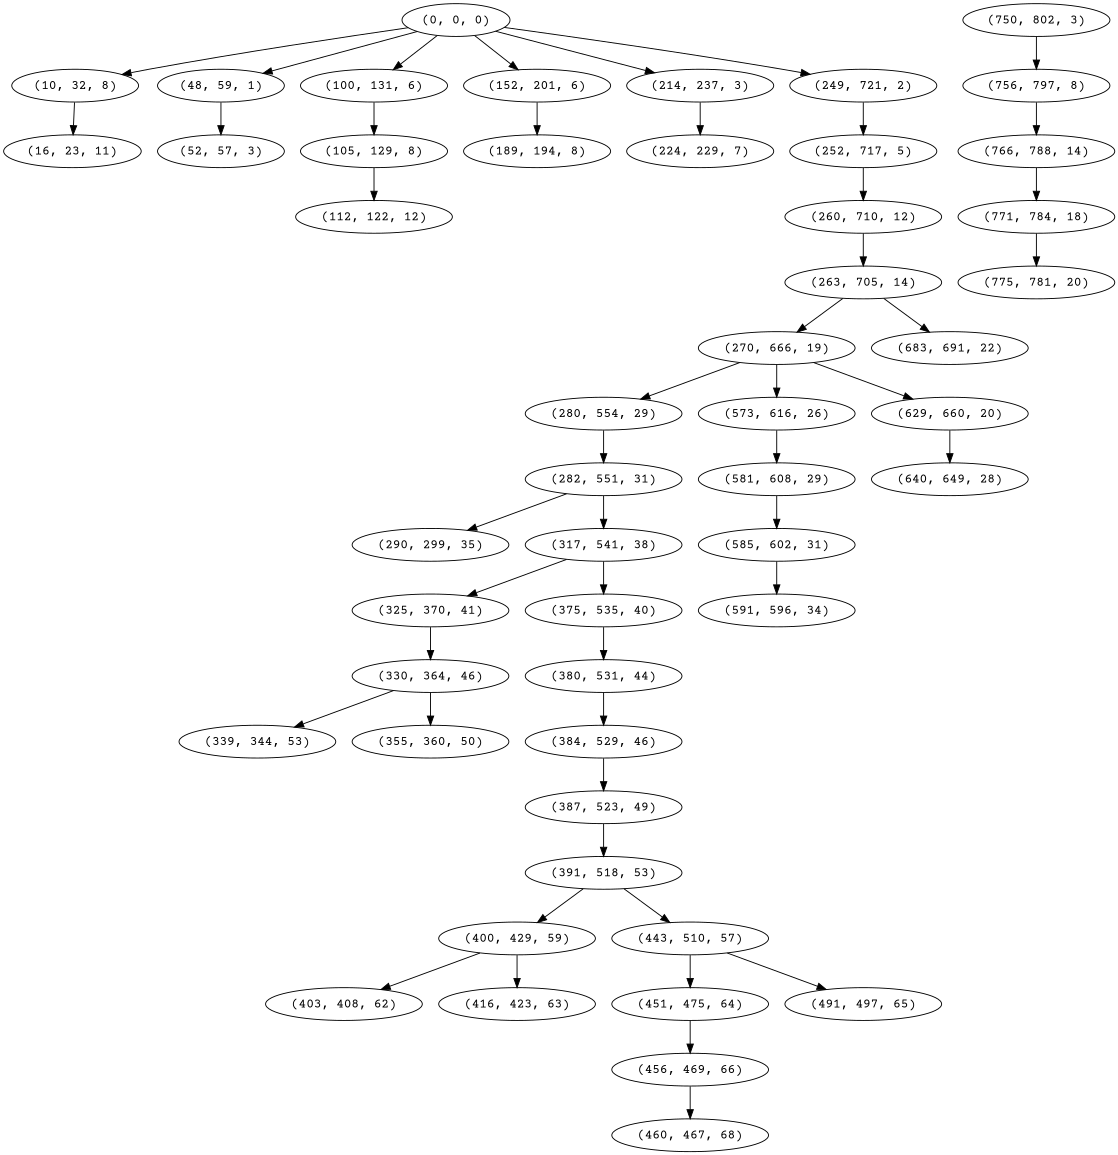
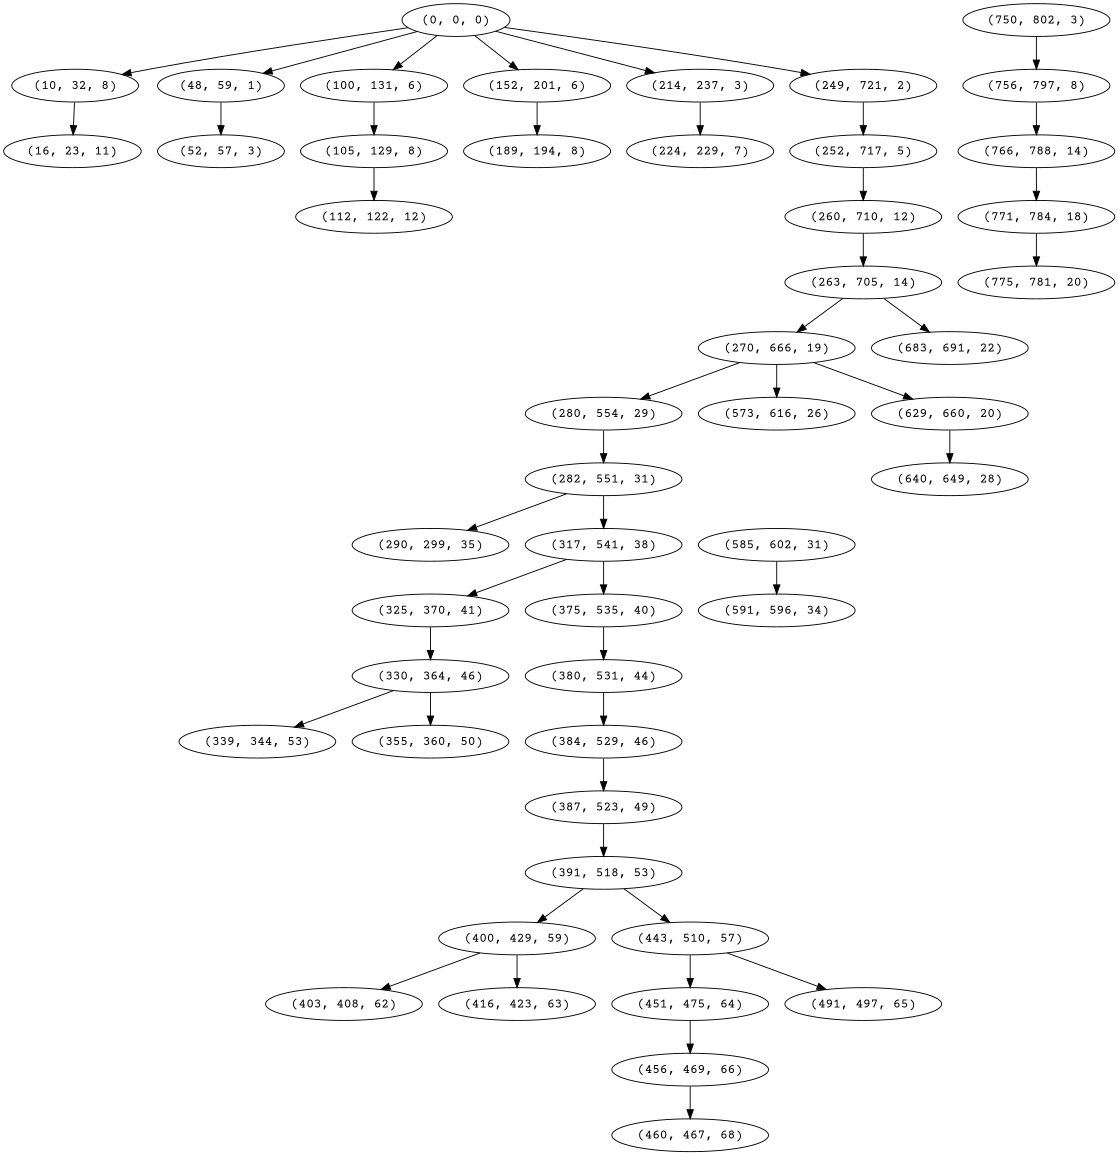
node "(581, 608, 29)": removed
